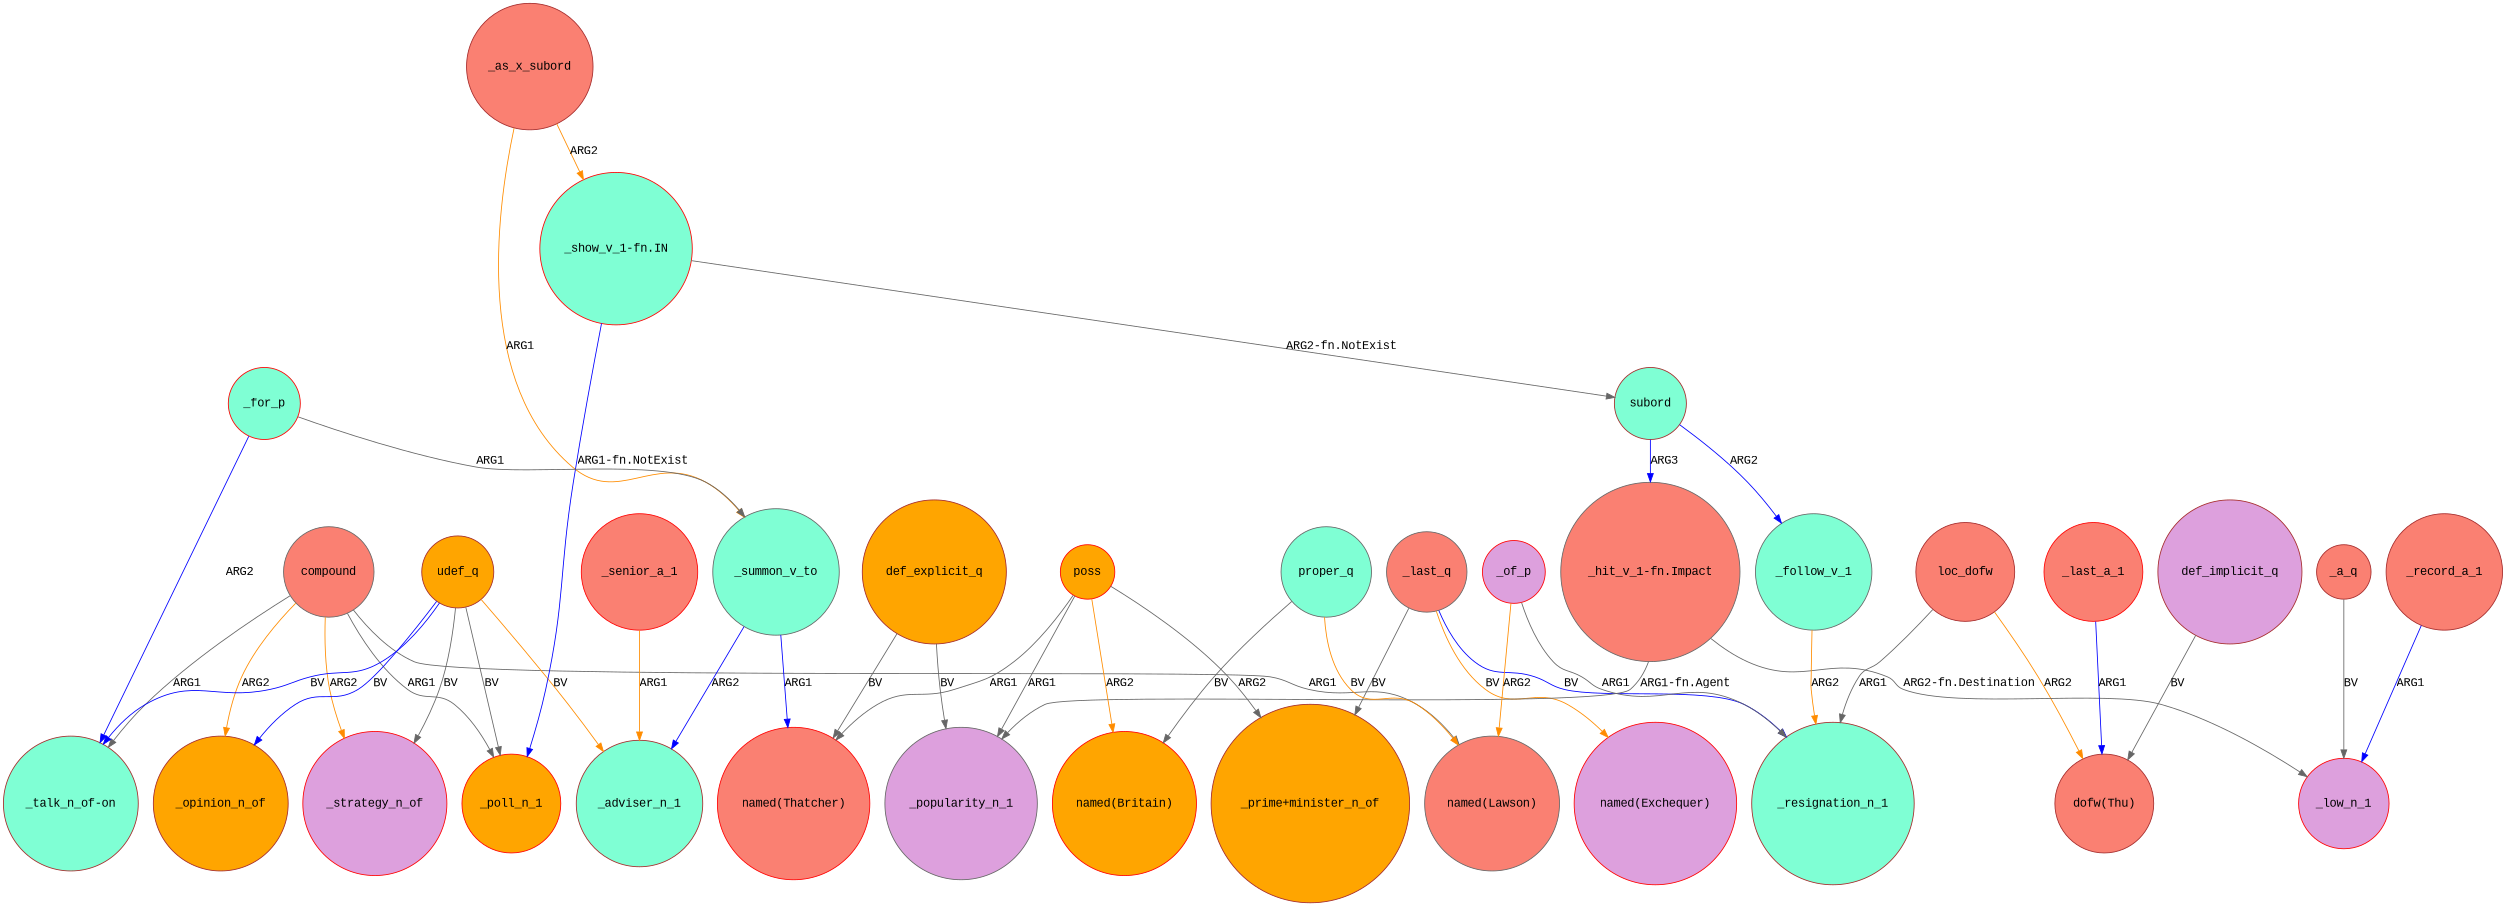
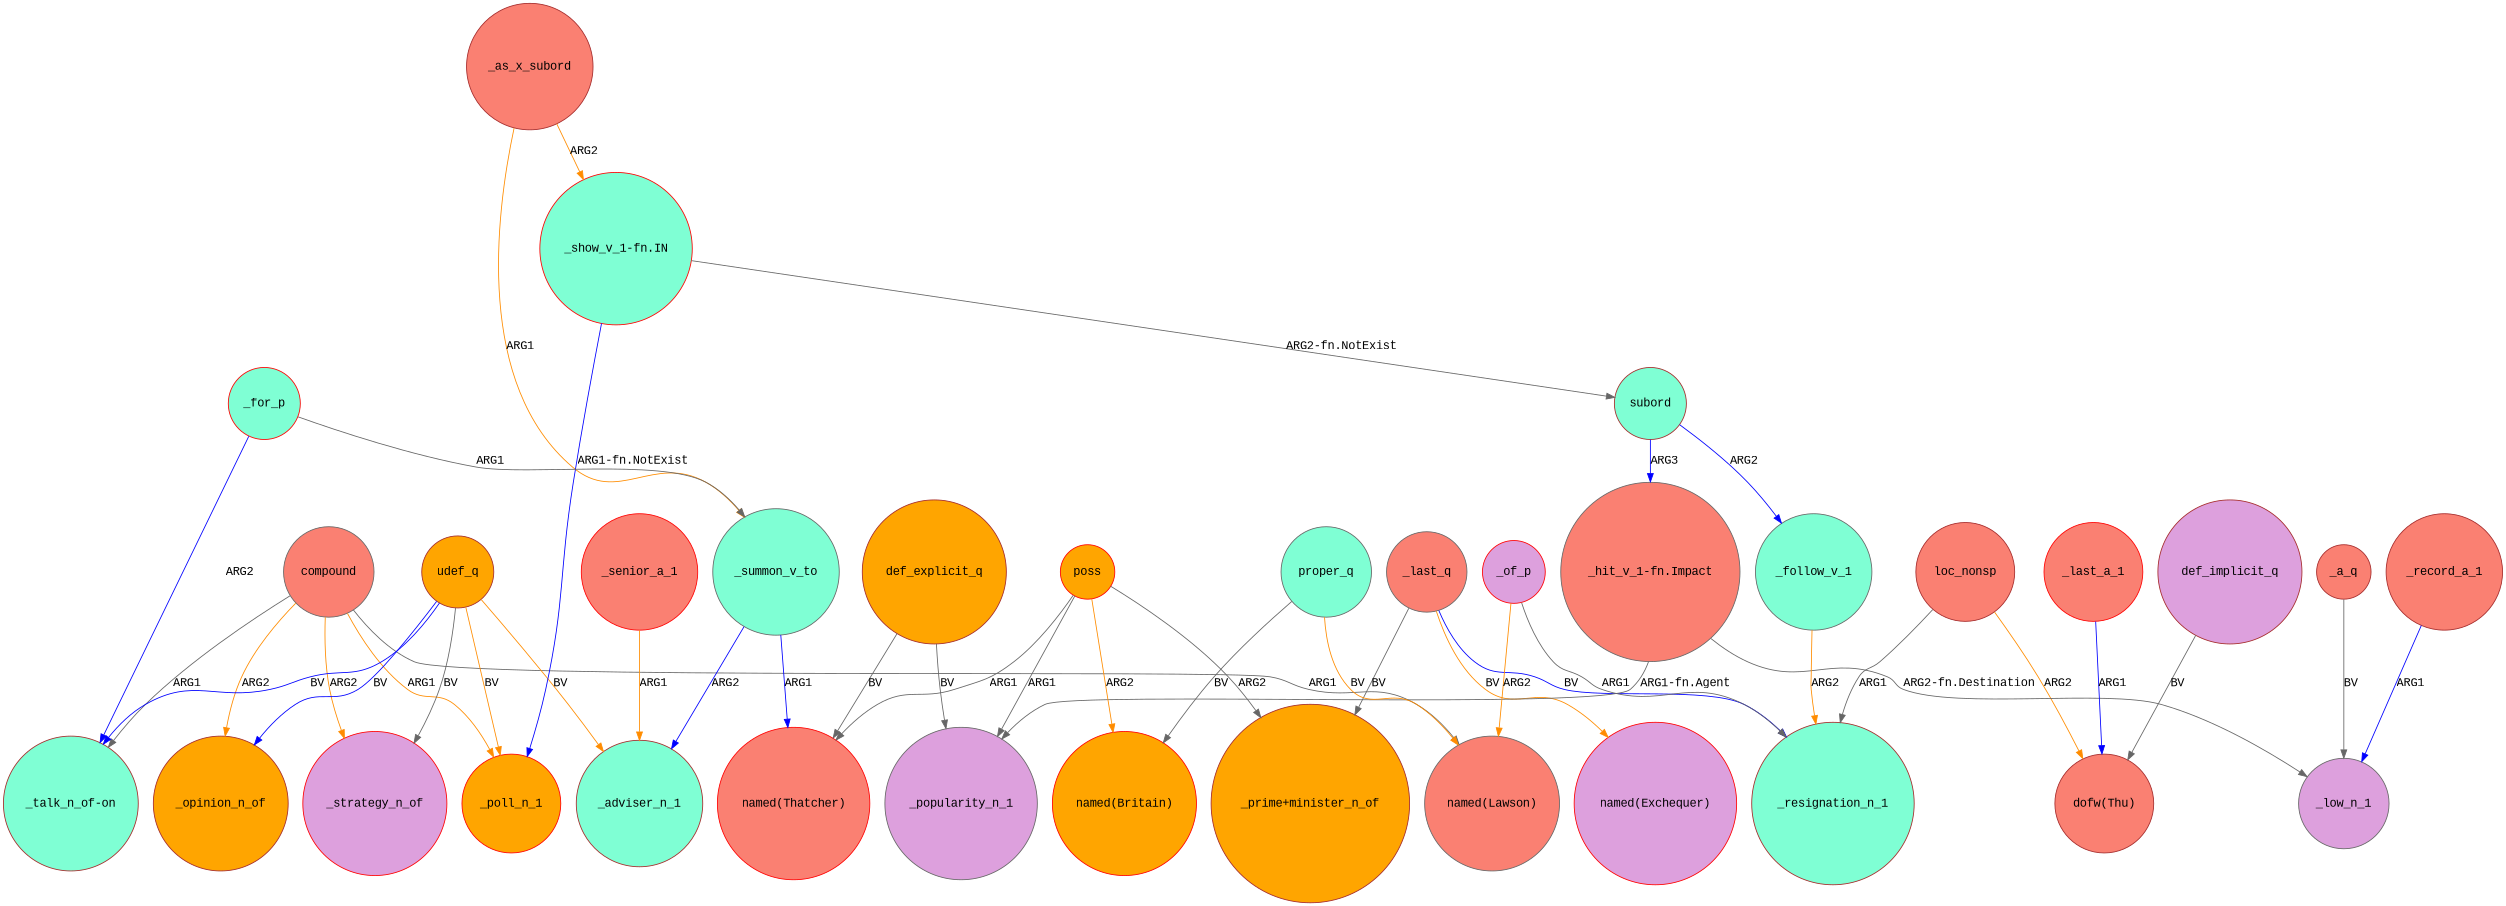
node "loc_dofw": label "loc_dofw" -> "loc_nonsp"
edge "udef_q" -> "_poll_n_1": color gray40 -> darkorange
edge "compound" -> "_poll_n_1": color gray40 -> darkorange
node "_low_n_1": color red -> gray40
